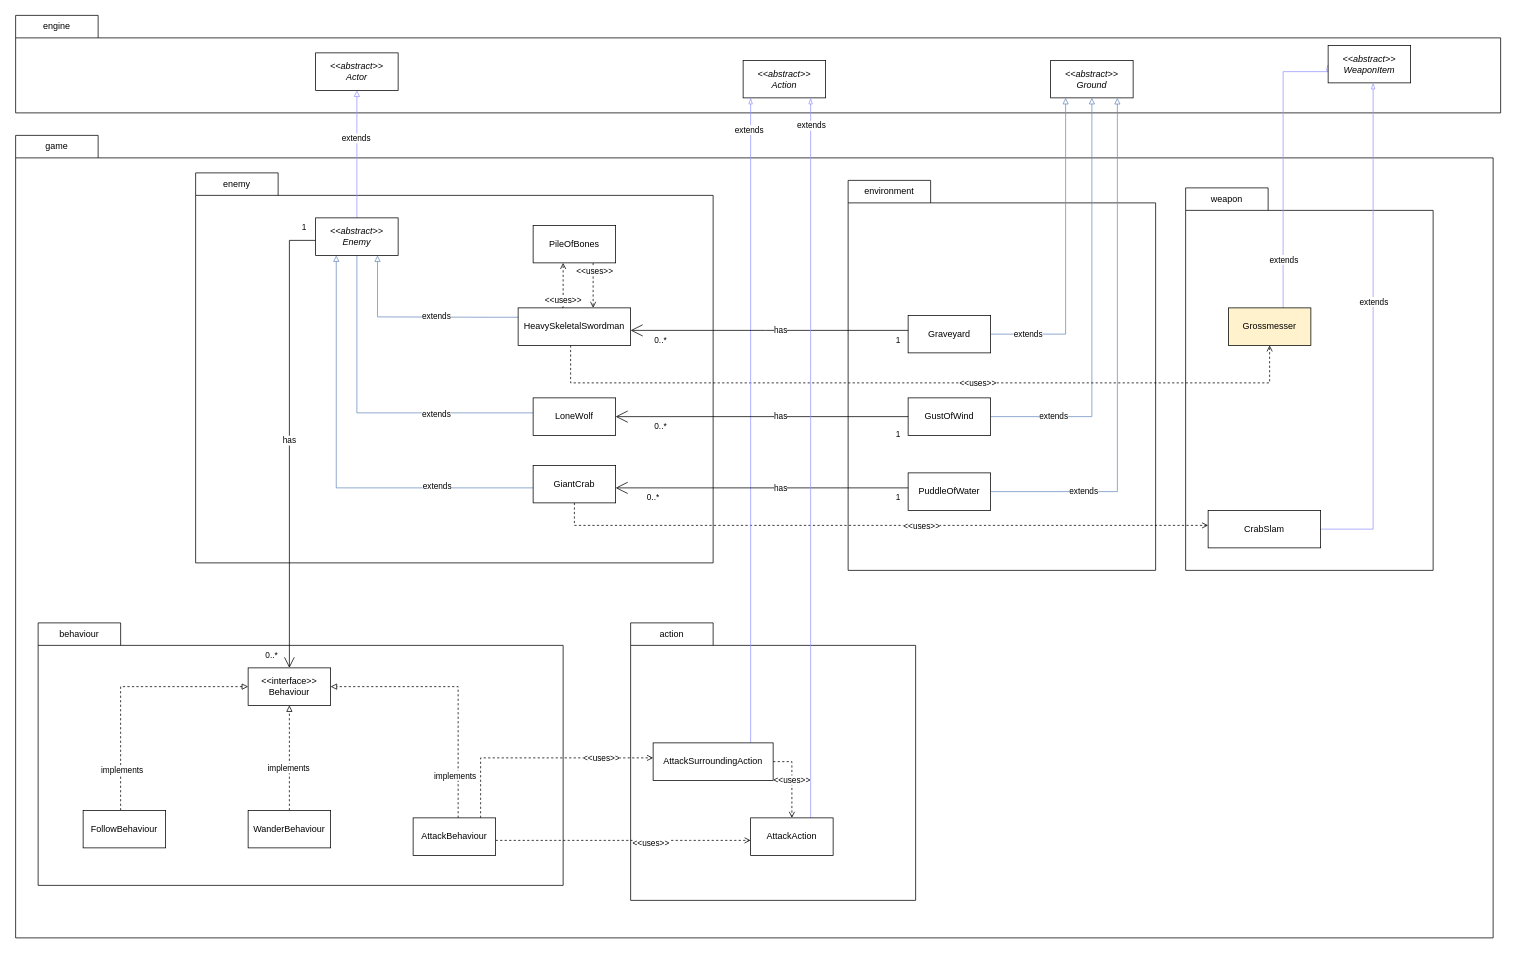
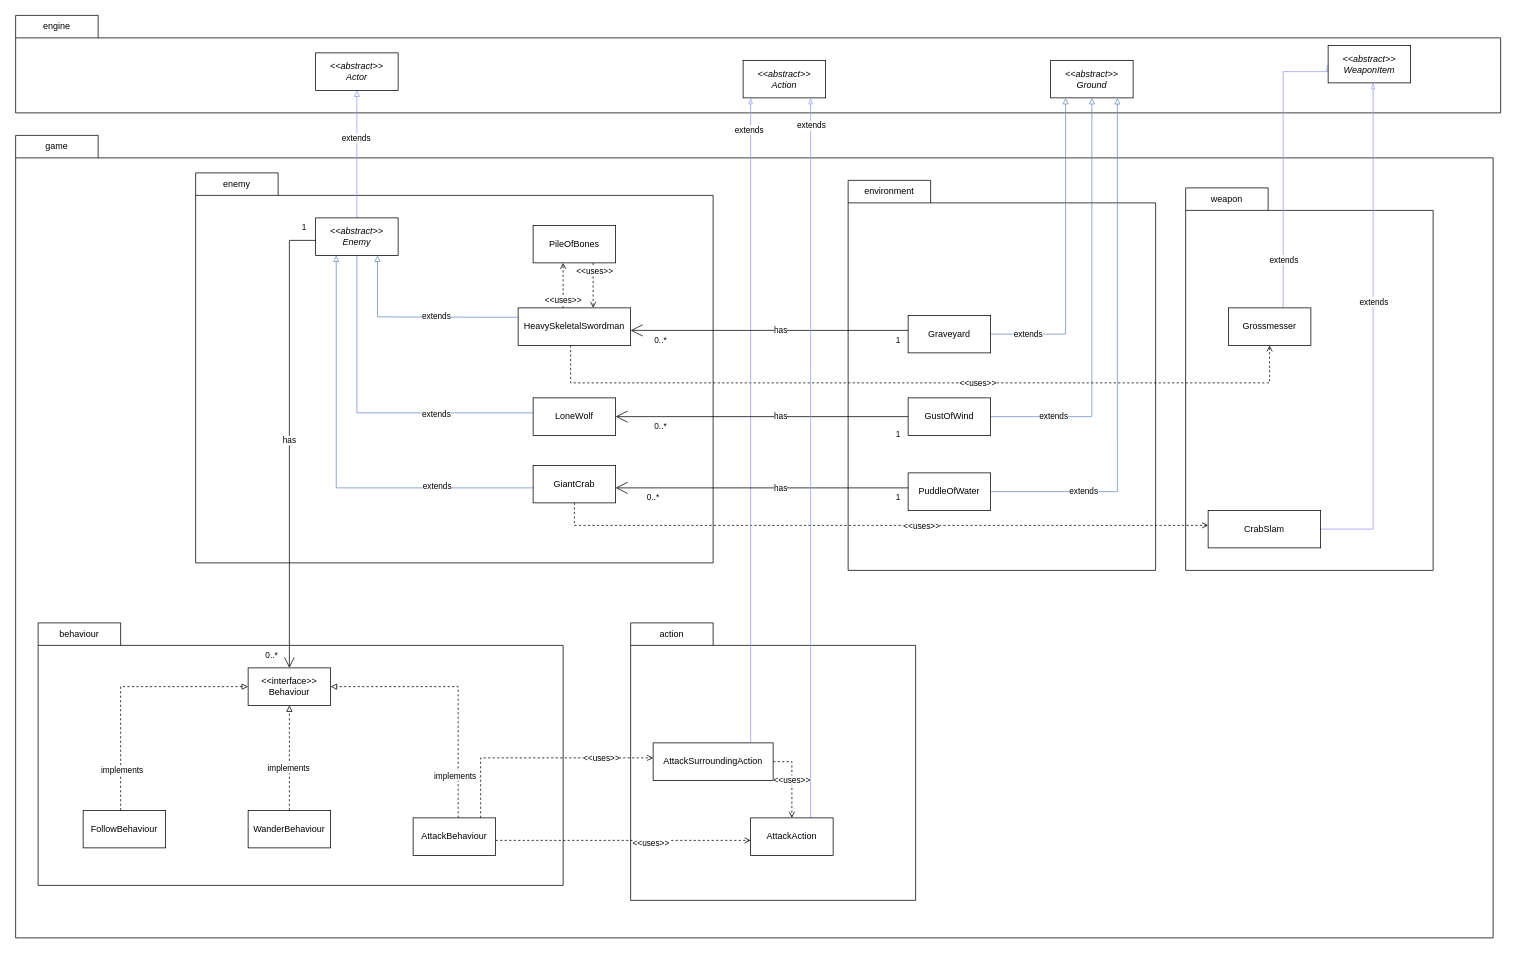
node "Grossmesser": fillcolor #fff2cc -> #ffffff
